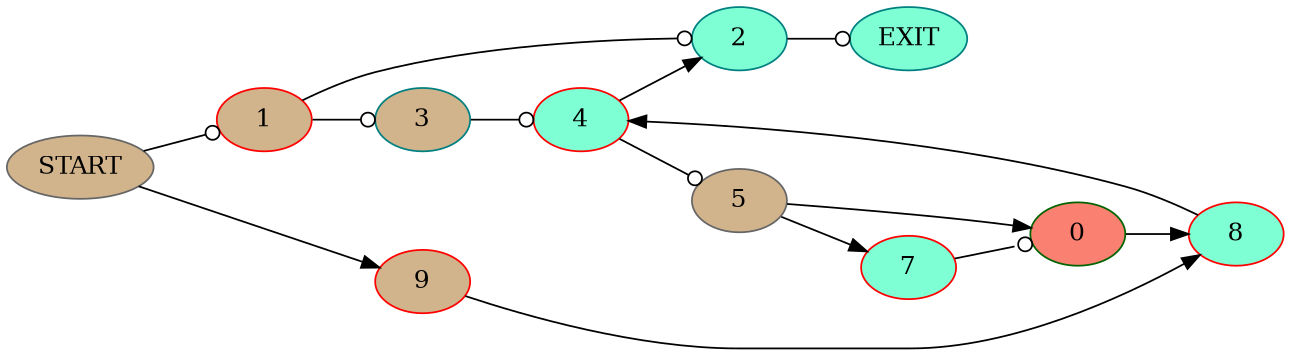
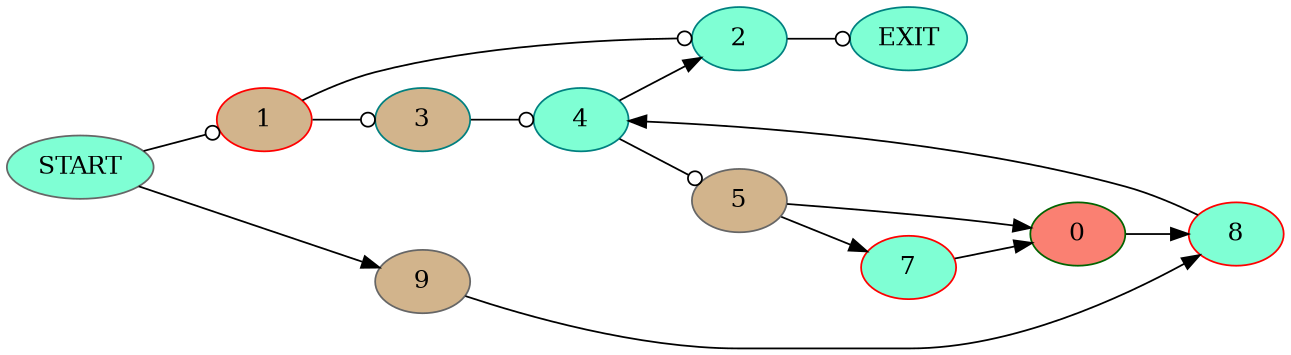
node "4": color red -> teal
node "START": fillcolor tan -> aquamarine
edge "7" -> "0": arrowhead odot -> normal
node "9": color red -> gray40
